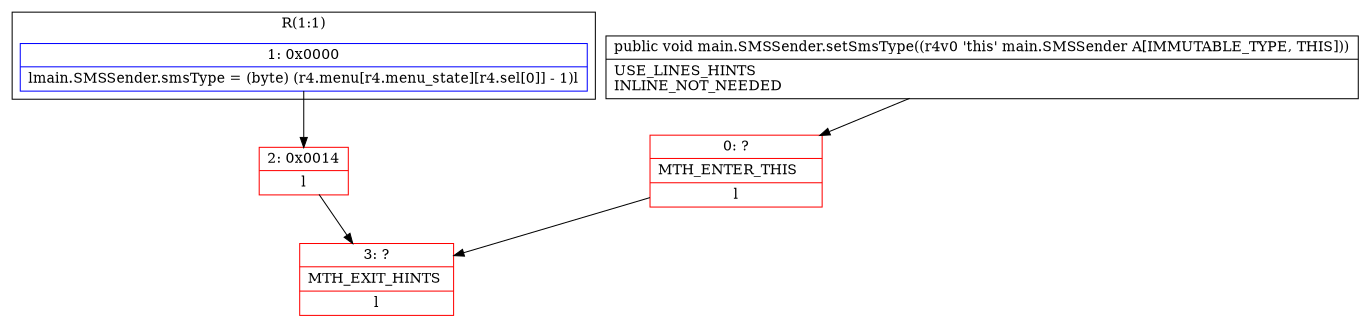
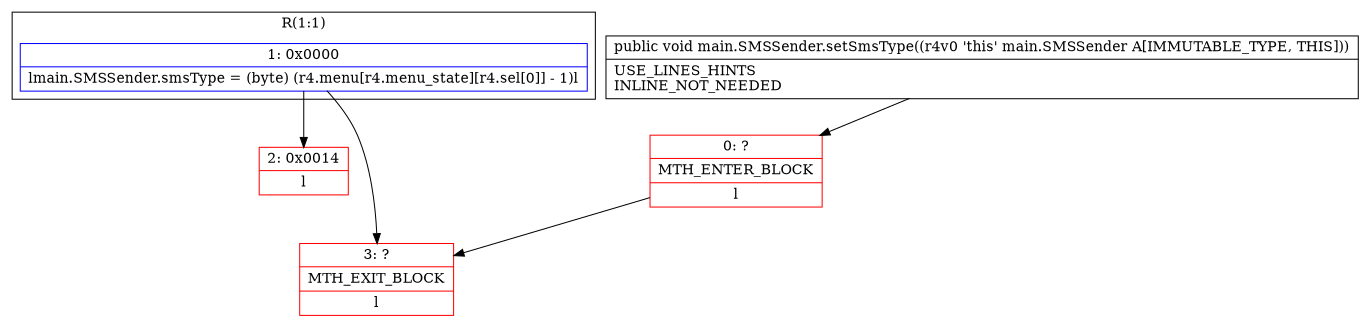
node "0: ?": text "MTH_ENTER_THIS" -> "MTH_ENTER_BLOCK"
edge "2: 0x0014" -> "3: ?": now "1: 0x0000" -> "3: ?"
node "3: ?": text "MTH_EXIT_HINTS" -> "MTH_EXIT_BLOCK"
